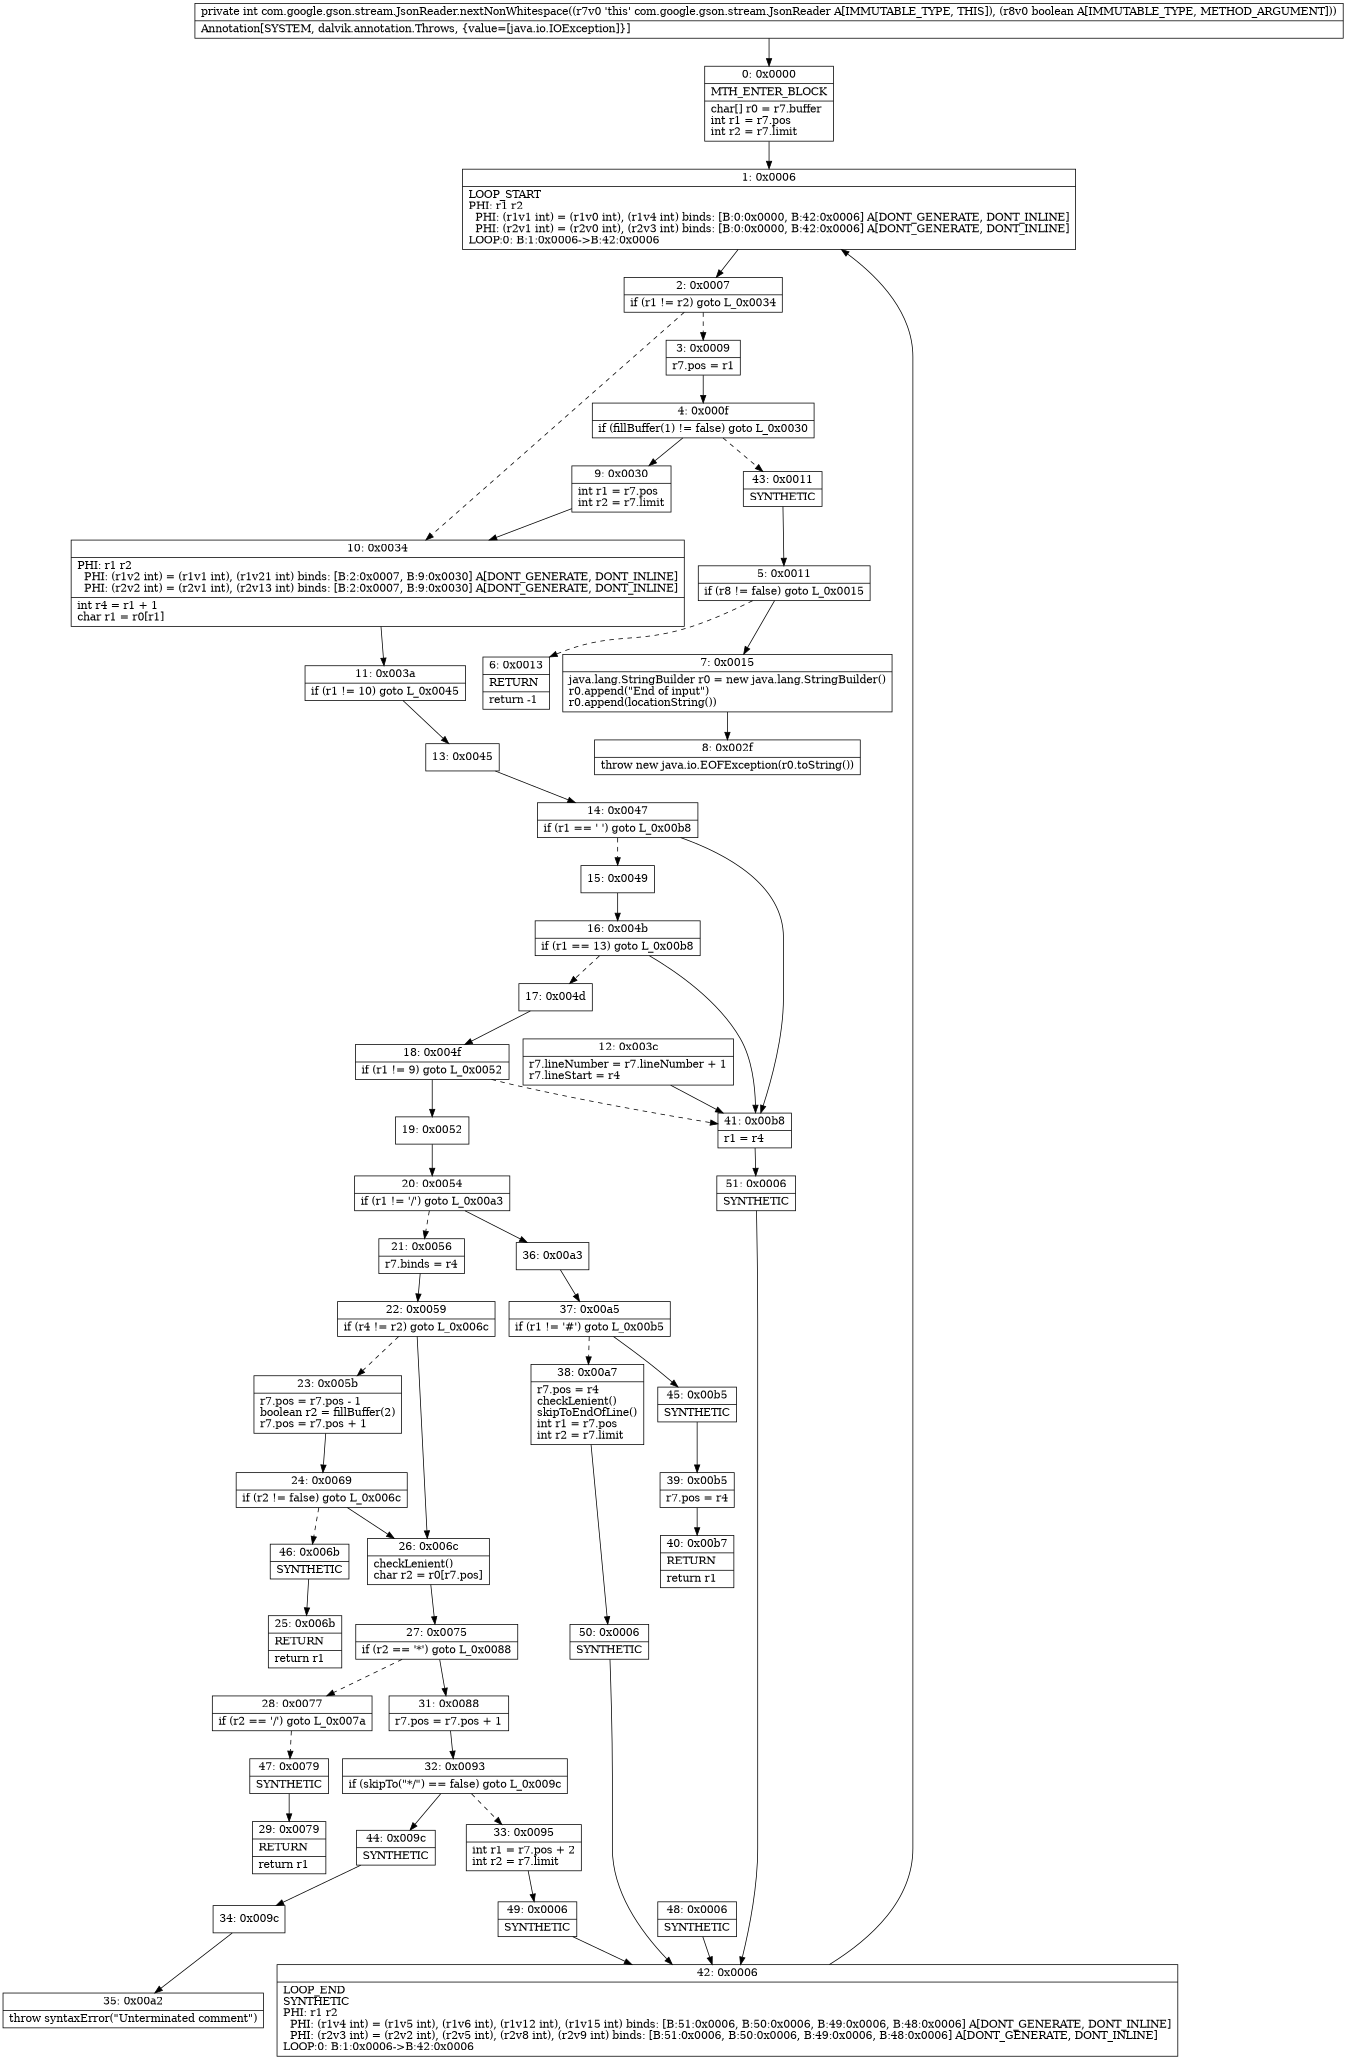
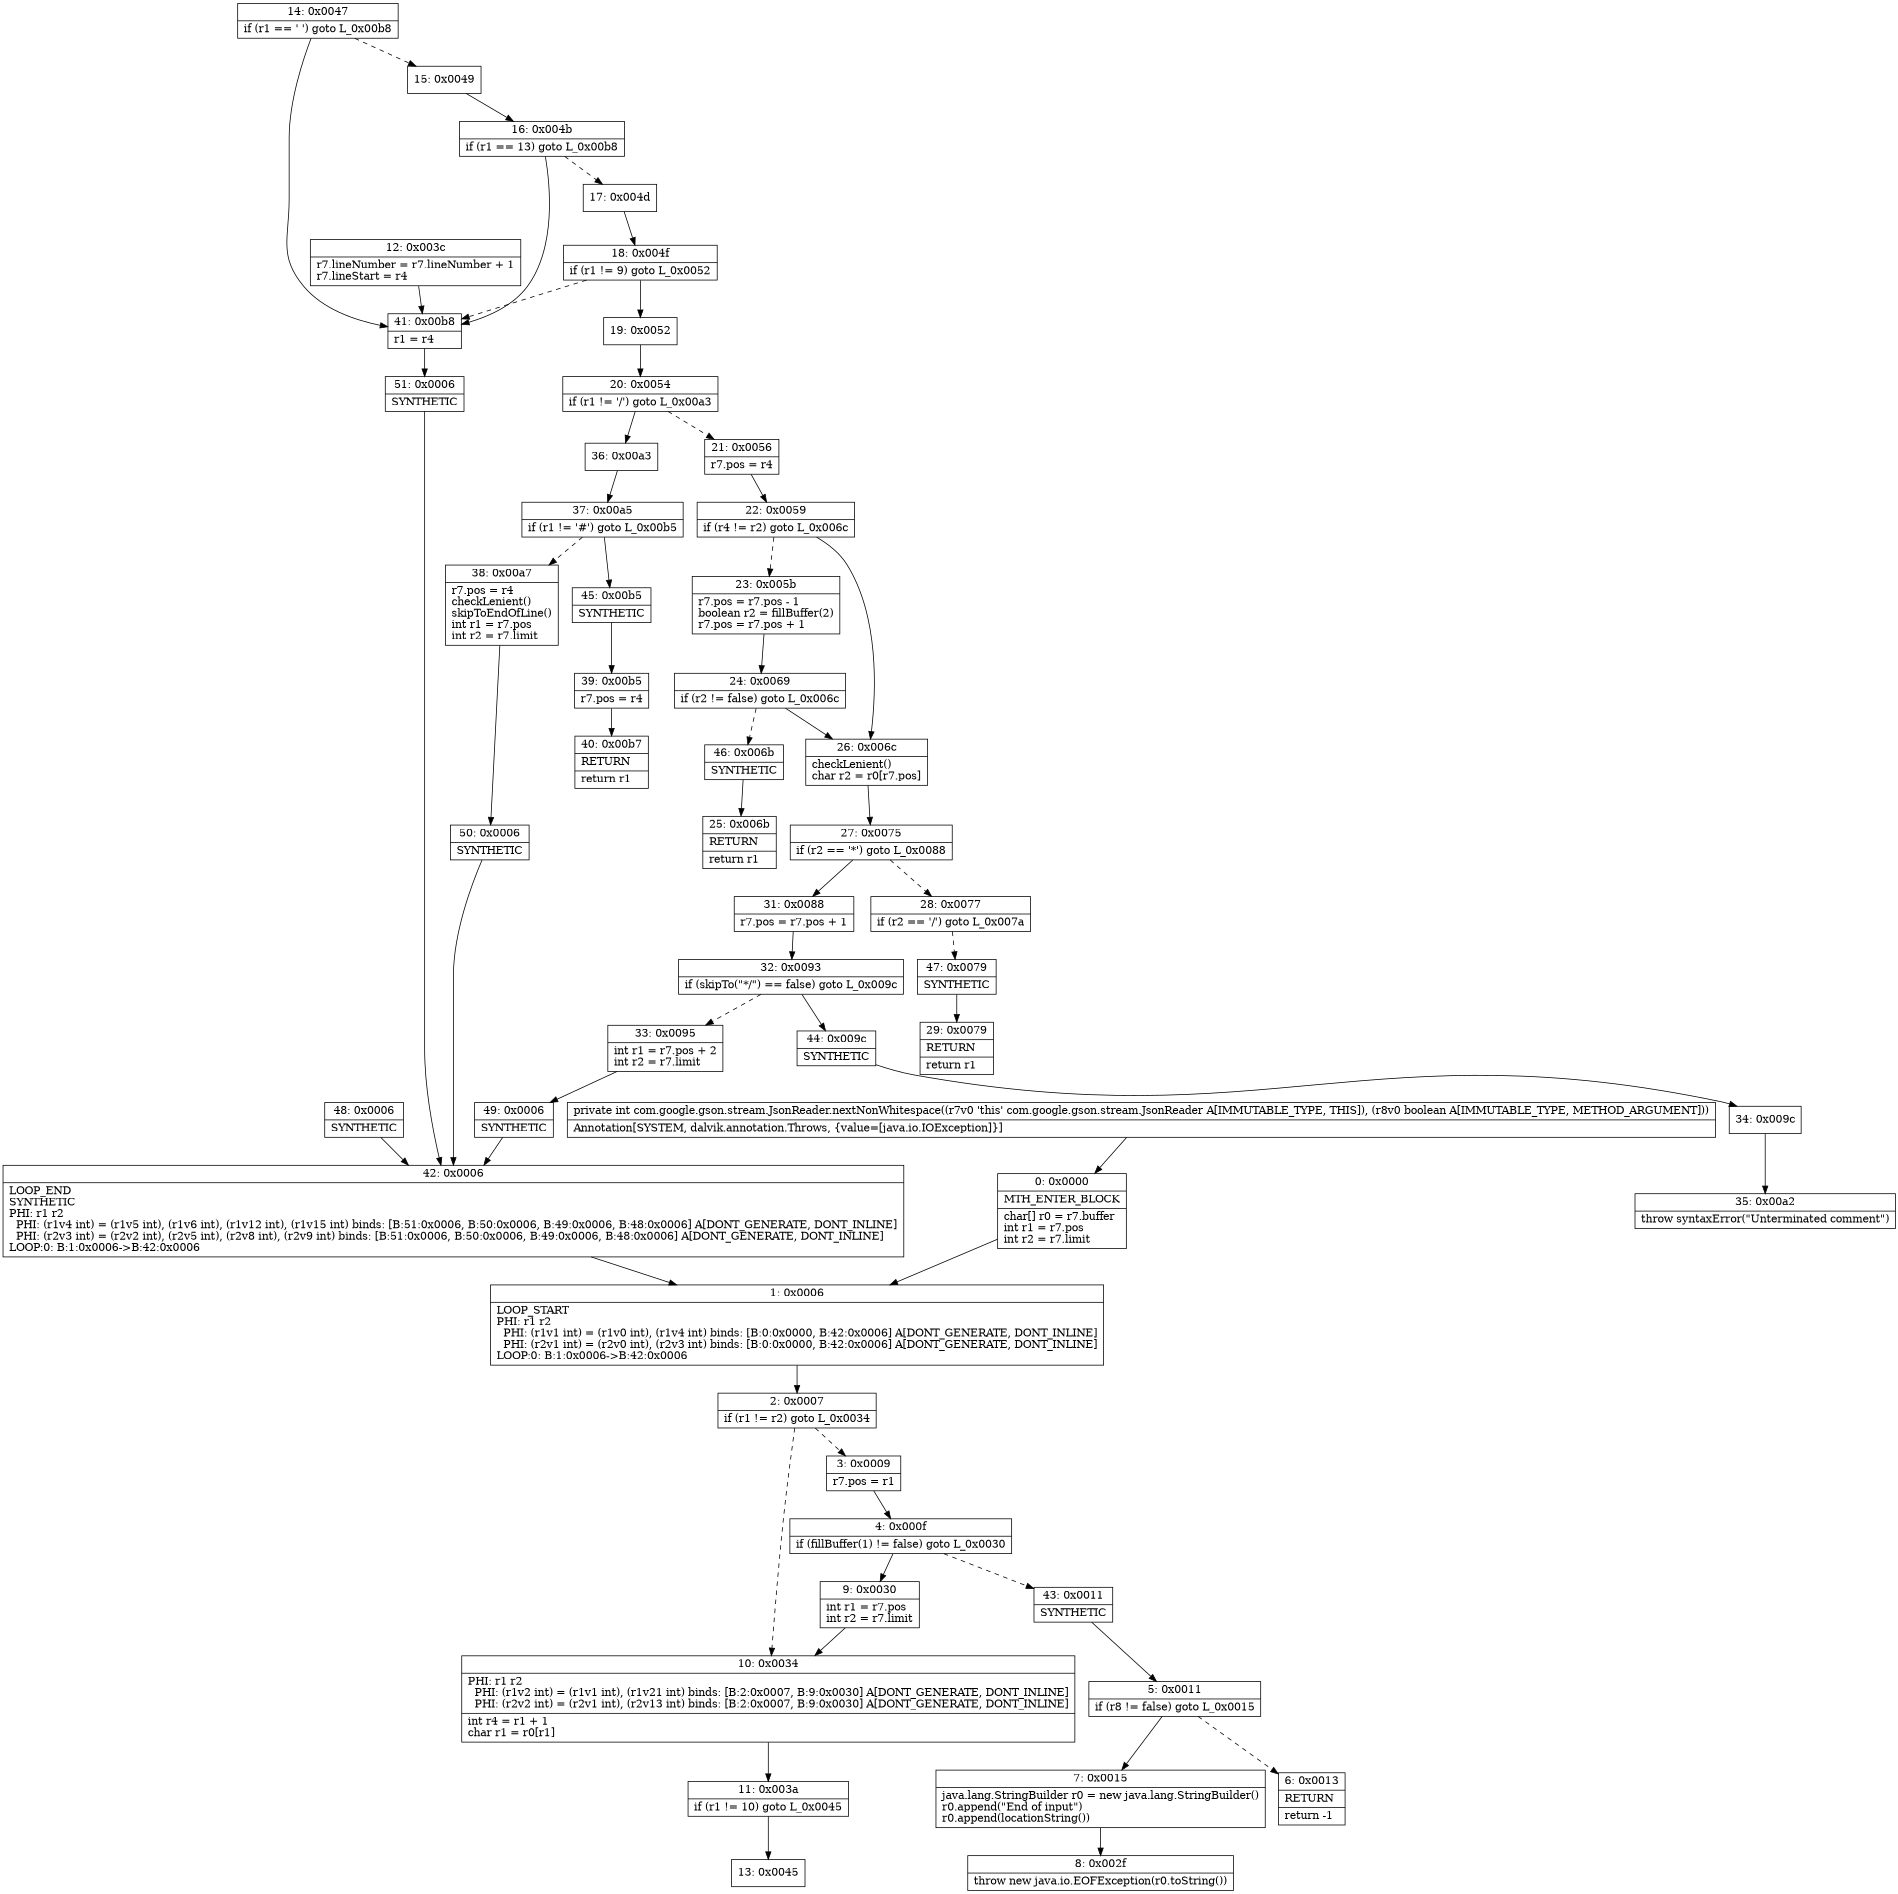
edge "13: 0x0045" -> "14: 0x0047": removed
node "21: 0x0056": text "r7.binds = r4" -> "r7.pos = r4"
